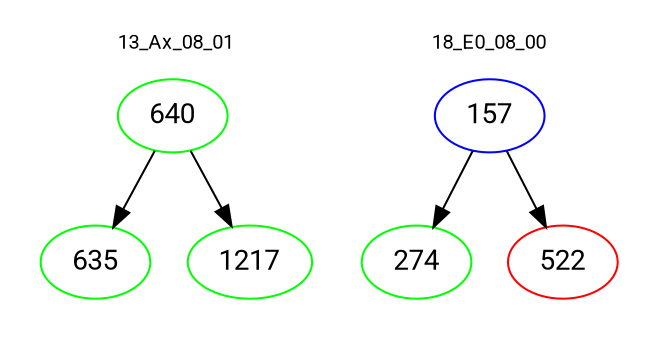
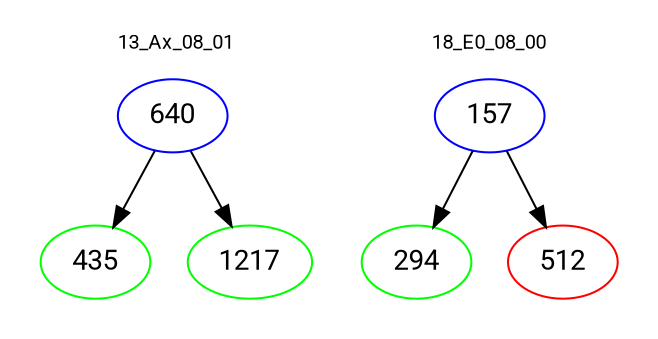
node "640": color green -> blue
node "635": label "635" -> "435"
node "274": label "274" -> "294"
node "522": label "522" -> "512"
